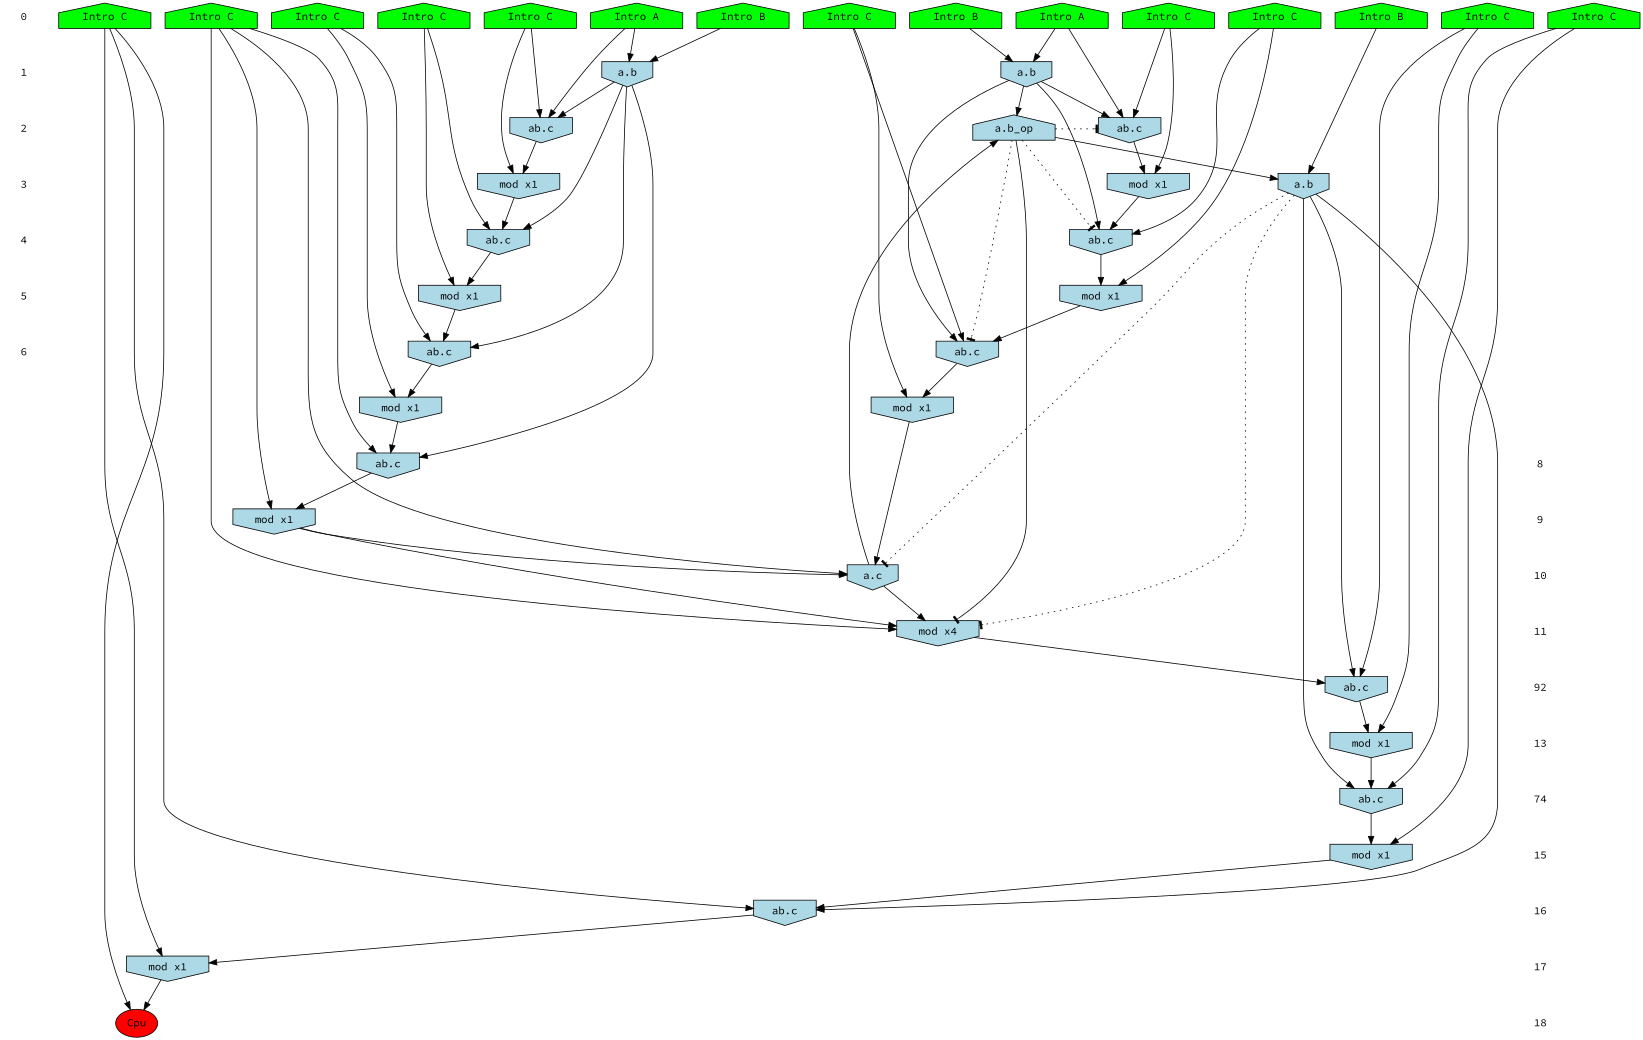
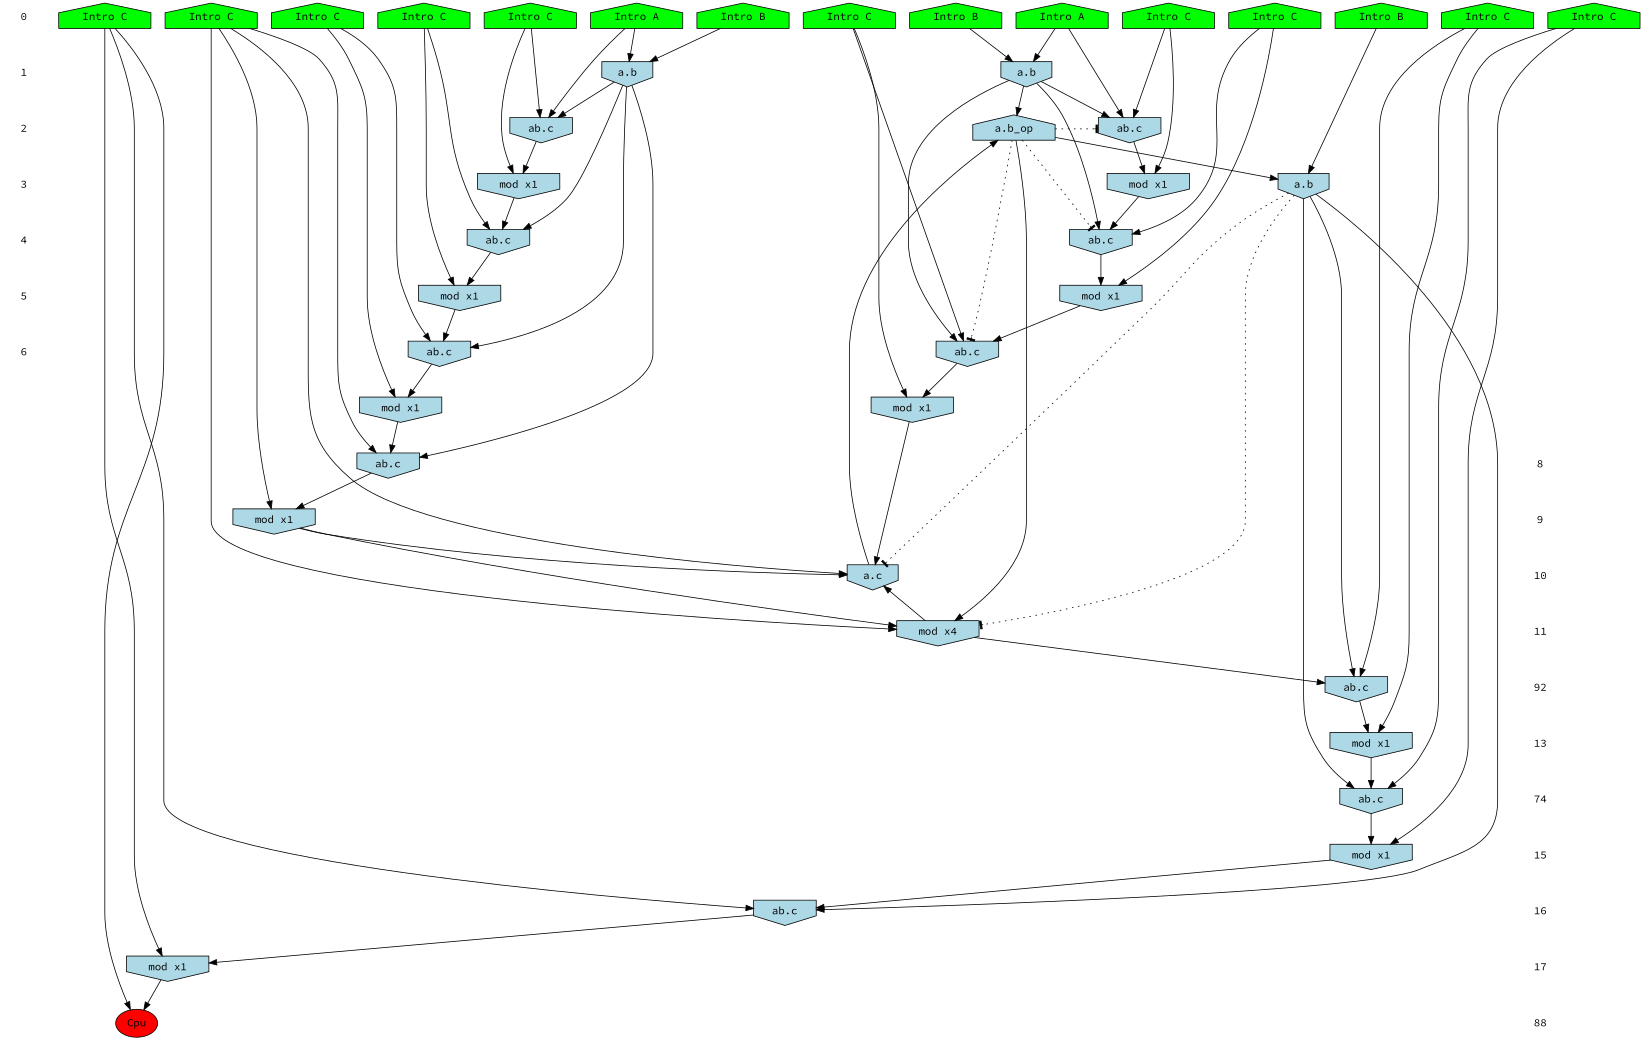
edge "a.b_op" -> "mod x4": arrowhead tee -> normal
edge "a.c" -> "mod x4": reversed
node "18": label "18" -> "88"
